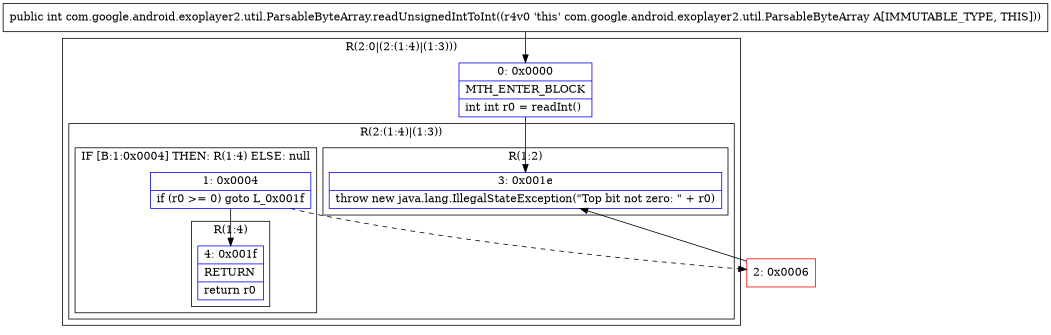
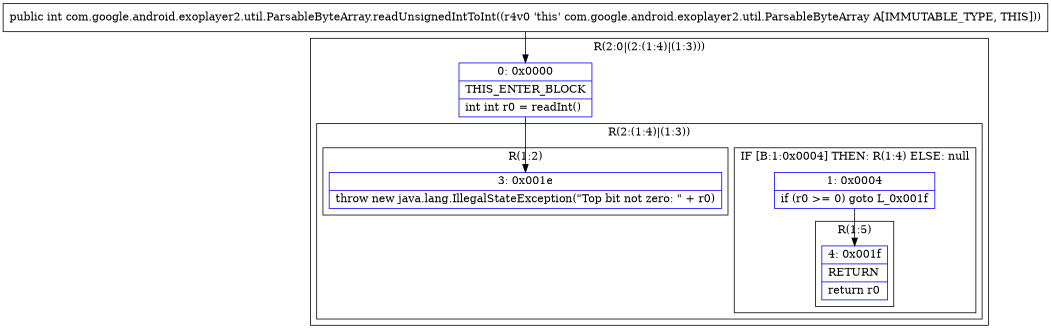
node "0: 0x0000": text "MTH_ENTER_BLOCK" -> "THIS_ENTER_BLOCK"
cluster "R(1:4)": label "R(1:4)" -> "R(1:5)"
node "2: 0x0006": removed
